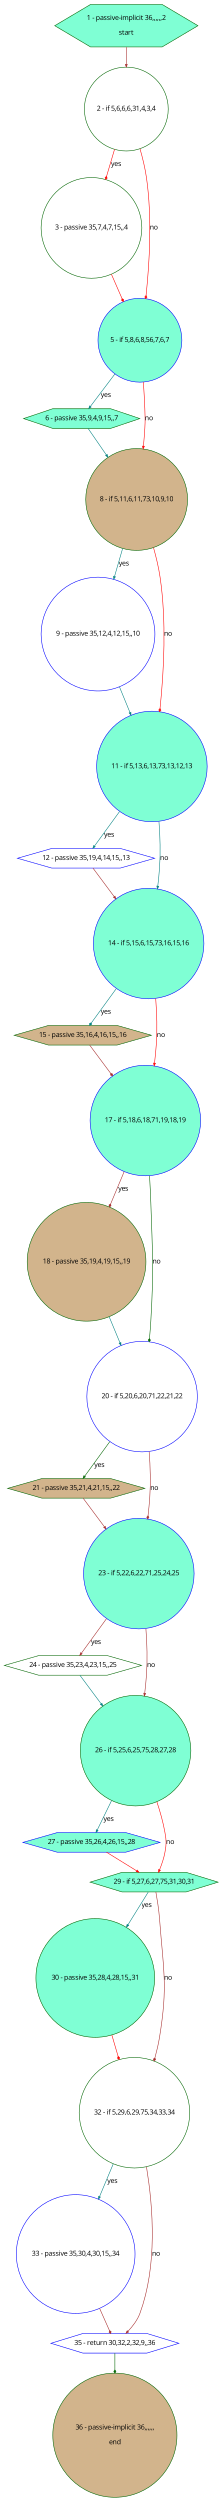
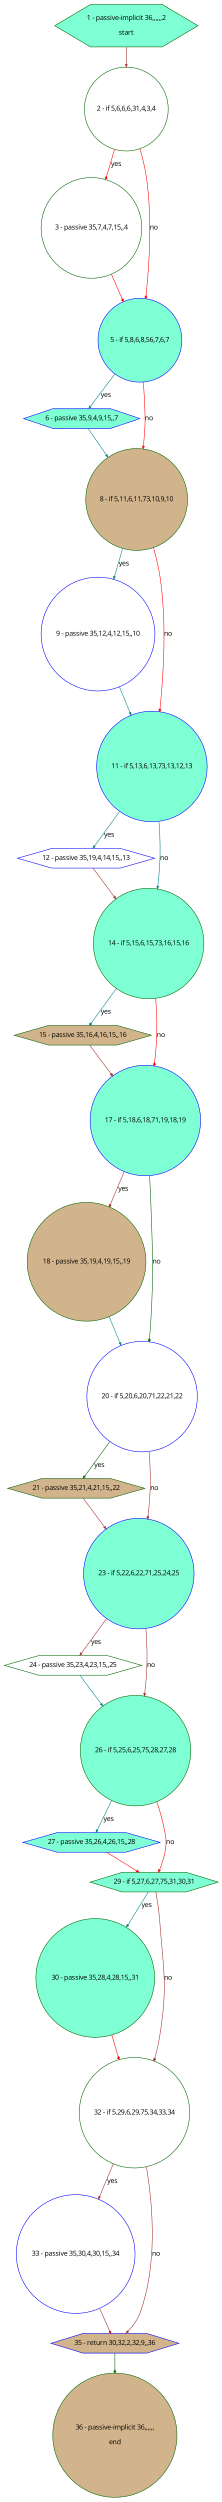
node "6 - passive 35,9,4,9,15,,7": color darkgreen -> blue
node "14 - if 5,15,6,15,73,16,15,16": color blue -> darkgreen
edge "14 - if 5,15,6,15,73,16,15,16" -> "17 - if 5,18,6,18,71,19,18,19": arrowhead normal -> diamond
edge "32 - if 5,29,6,29,75,34,33,34" -> "33 - passive 35,30,4,30,15,,34": color teal -> brown
node "35 - return 30,32,2,32,9,,36": fillcolor white -> tan
